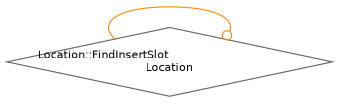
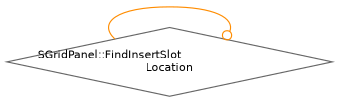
node "Location::FindInsertSlot Location": label "Location::FindInsertSlot Location" -> "SGridPanel::FindInsertSlot Location"
